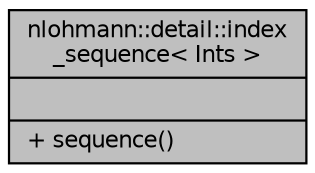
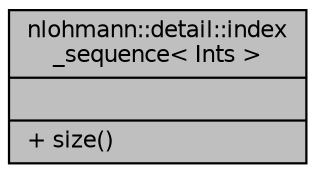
node "nlohmann::detail::index": text "+ sequence()" -> "+ size()"
